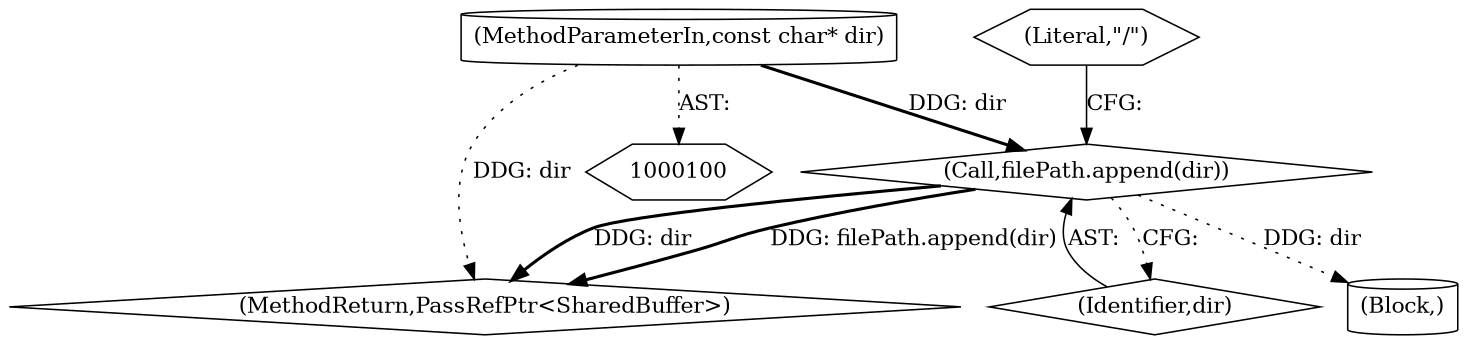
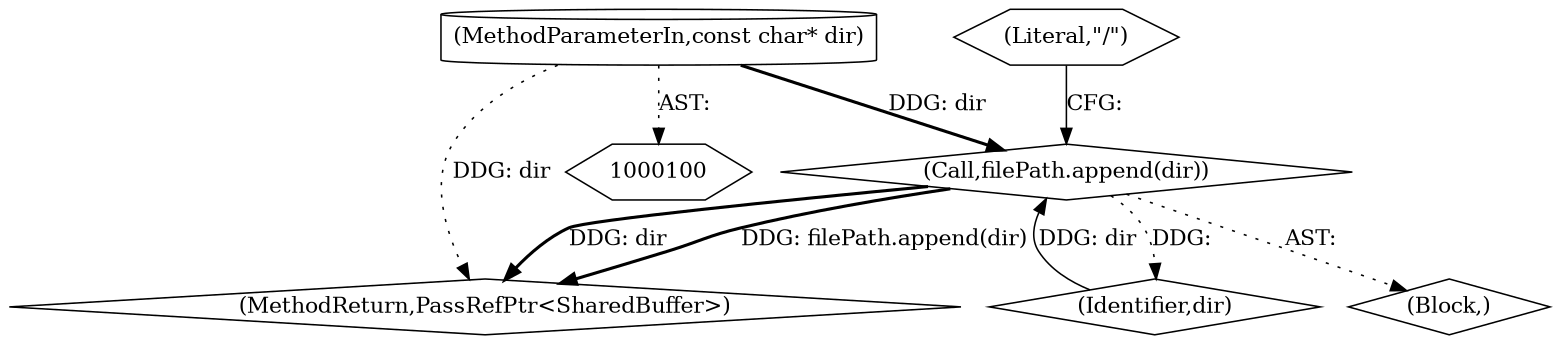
edge "(Identifier,dir)" -> "(Call,filePath.append(dir))": label "AST: " -> "DDG: dir"
edge "(Call,filePath.append(dir))" -> "(Identifier,dir)": label "CFG: " -> "DDG: "
edge "(Call,filePath.append(dir))" -> "(Block,)": label "DDG: dir" -> "AST: "
node "(Block,)": shape cylinder -> diamond
